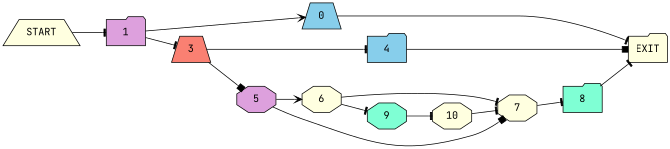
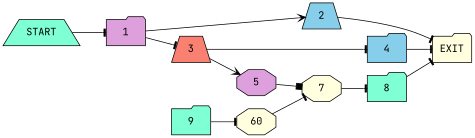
node "0": label "0" -> "2"
node "START": fillcolor lightyellow -> aquamarine
edge "4" -> "EXIT": arrowhead box -> tee
edge "3" -> "5": arrowhead box -> vee
node "6": removed
node "9": shape octagon -> folder
node "10": label "10" -> "60"
